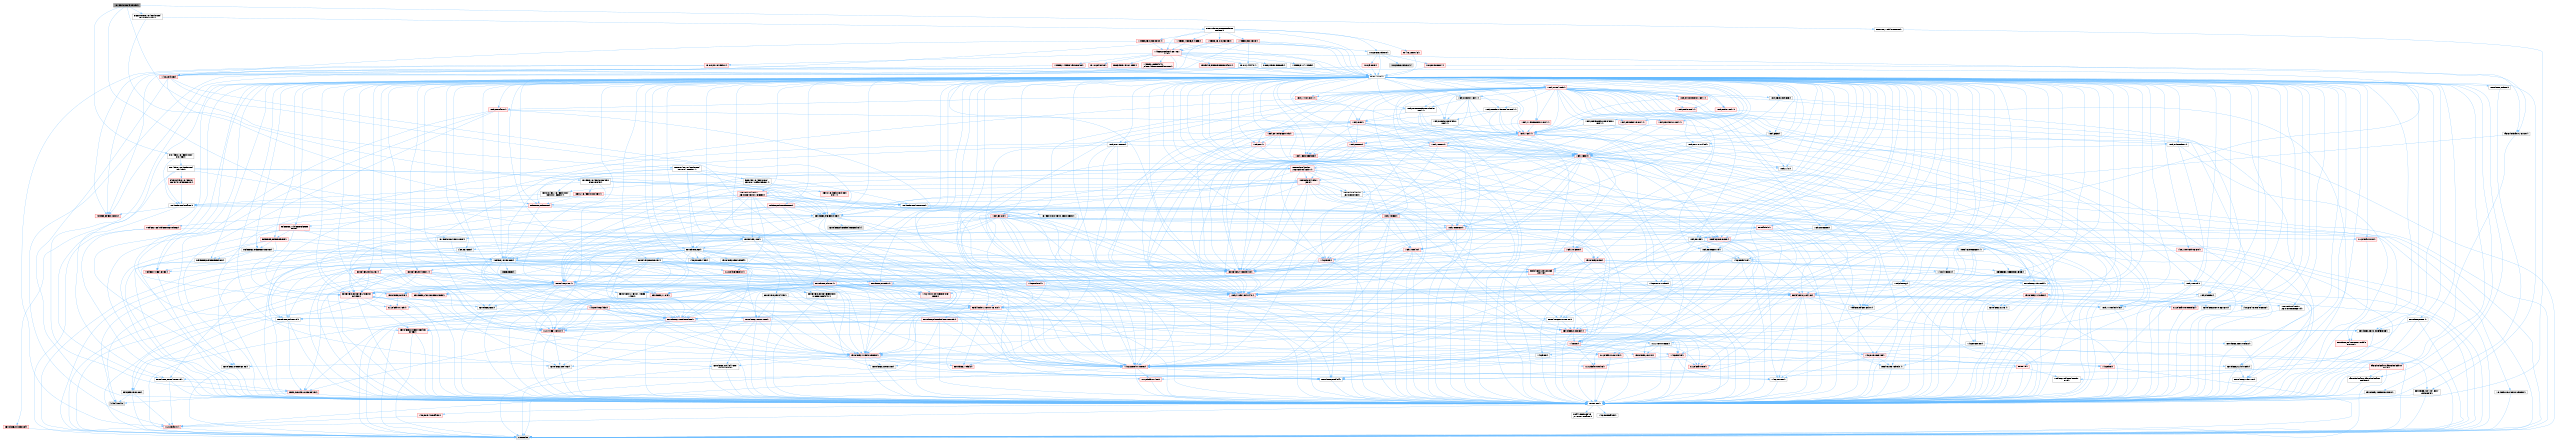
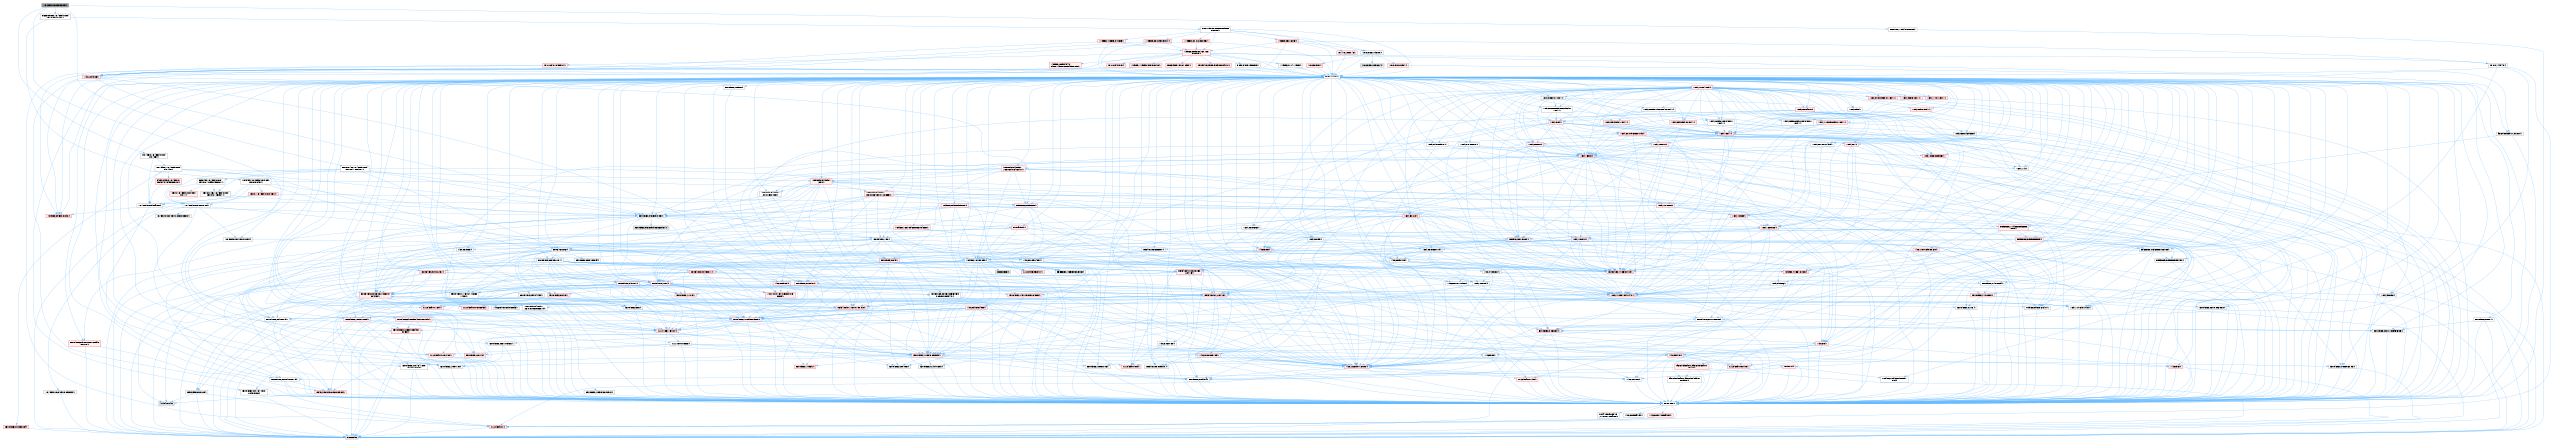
node "Widgets/DeclarativeSyntax Axis.h": label "Widgets/DeclarativeSyntax Axis.h" -> "Widgets/DeclarativeSyntax Support.h"
node "HAL/PlatformTLS.h": removed
edge "Math/IntVector.h" -> "Containers/UnrealString.h": now "Math/IntVector.h" -> "Math/IntRect.h"
edge "Templates/IsArithmetic.h" -> "Templates/AndOrNot.h": now "Templates/UnrealTypeTraits.h" -> "Templates/AndOrNot.h"
